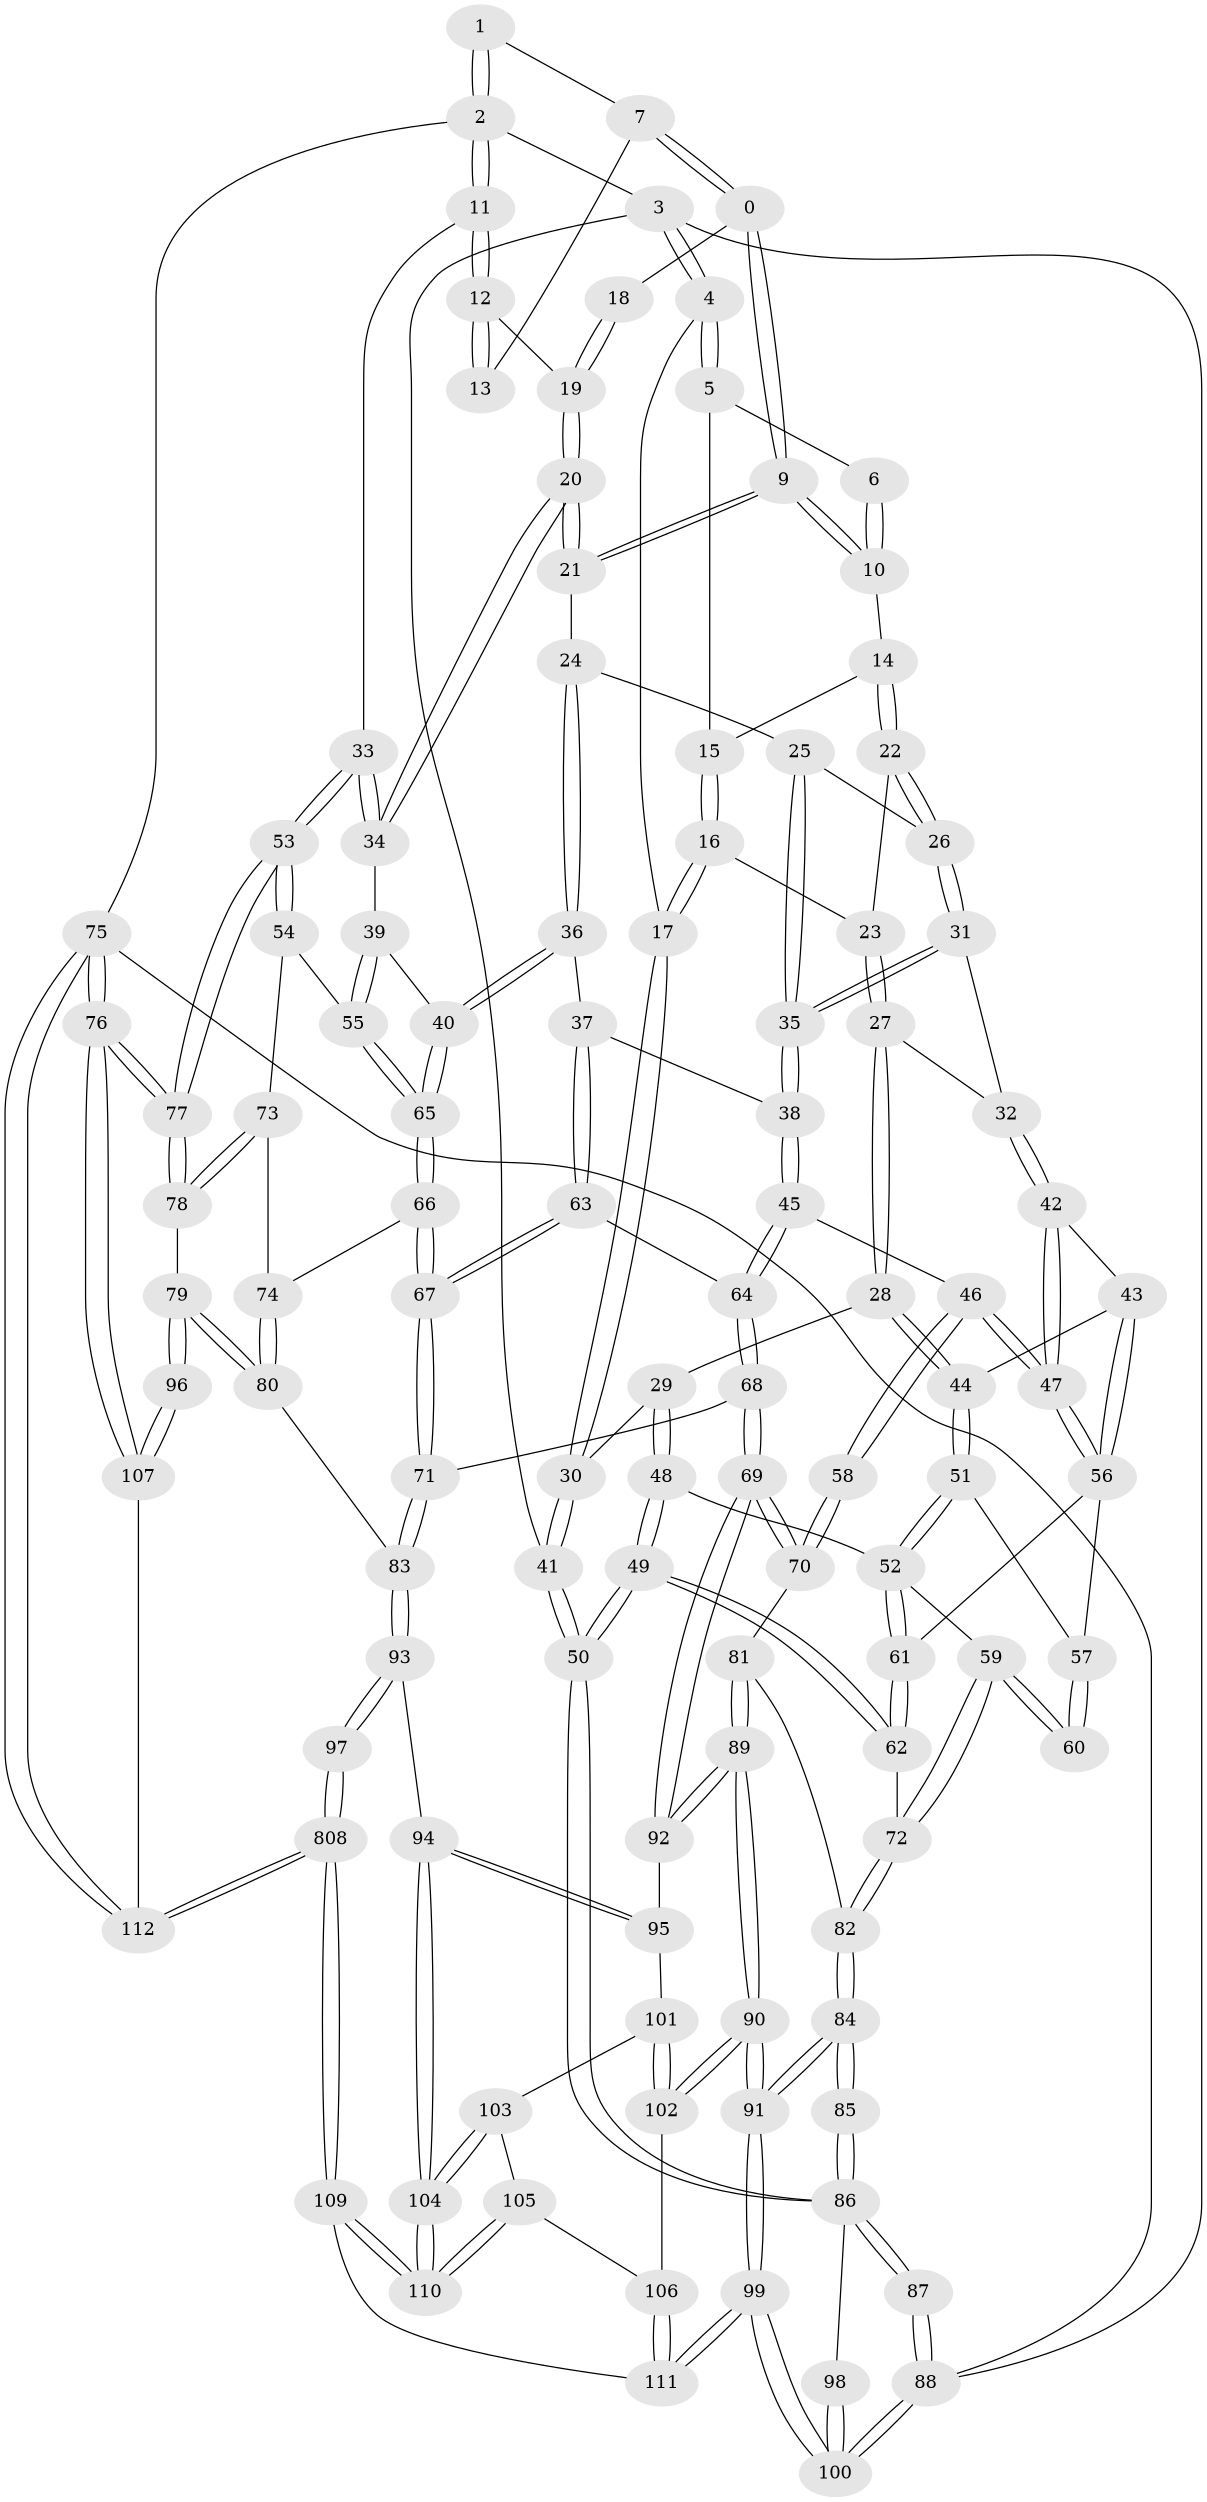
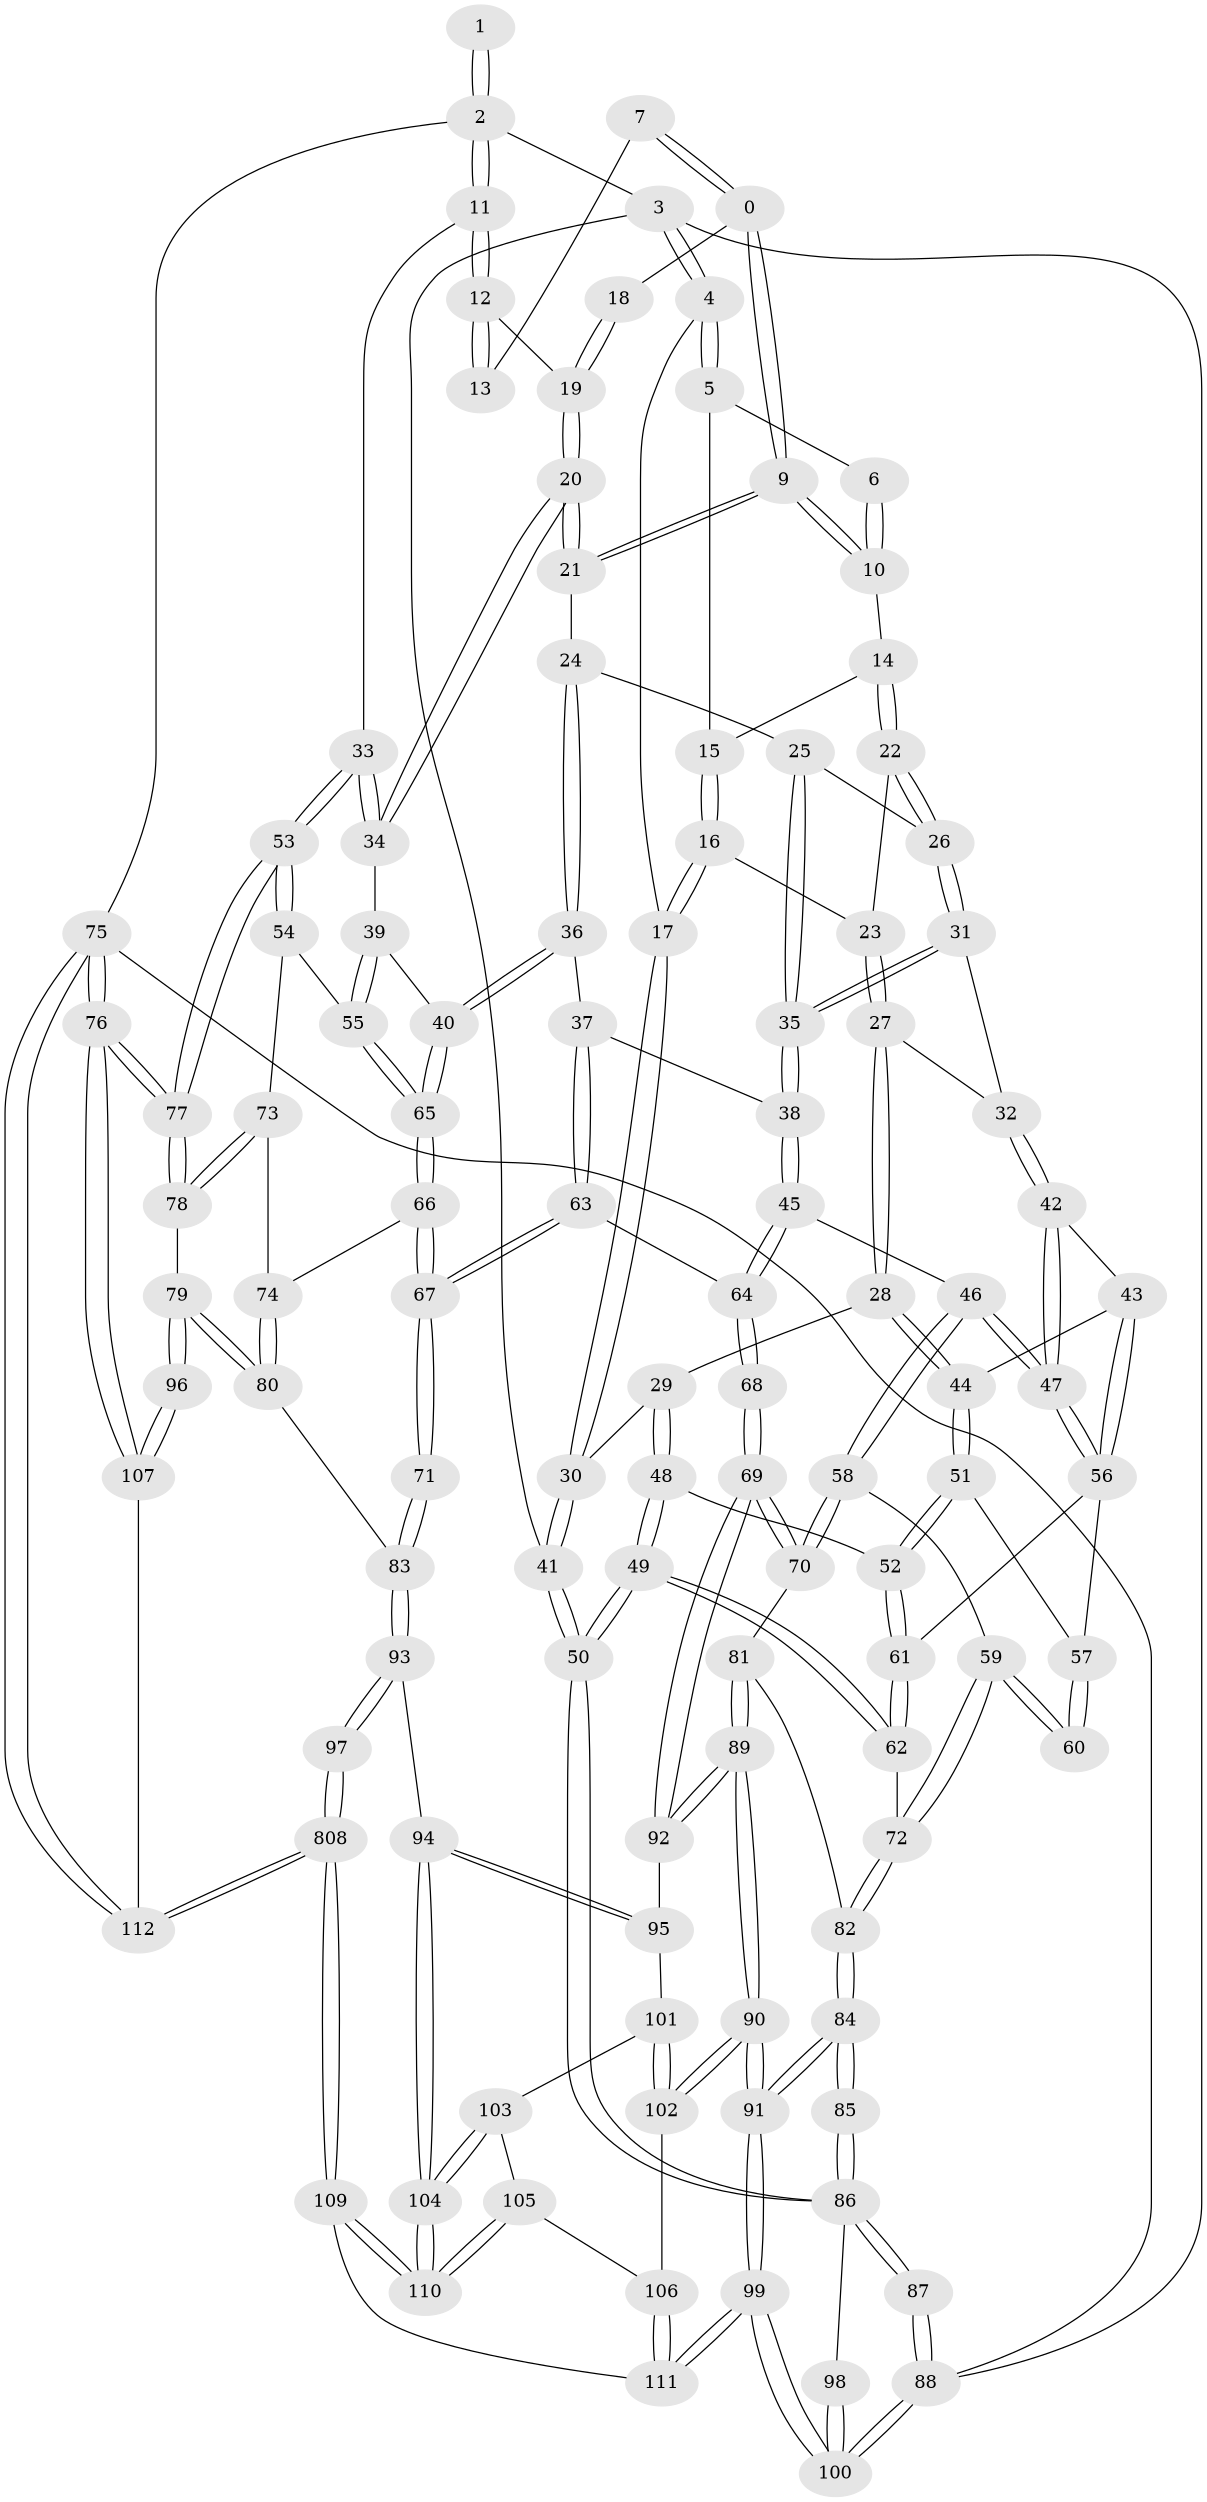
edge "1" -- "7": removed
edge "68" -- "71": removed
edge "52" -- "59": now "58" -- "59"
